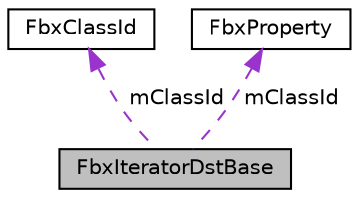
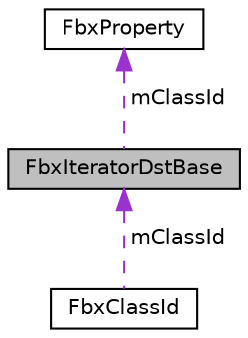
edge "FbxIteratorDstBase" -> "FbxClassId": reversed
